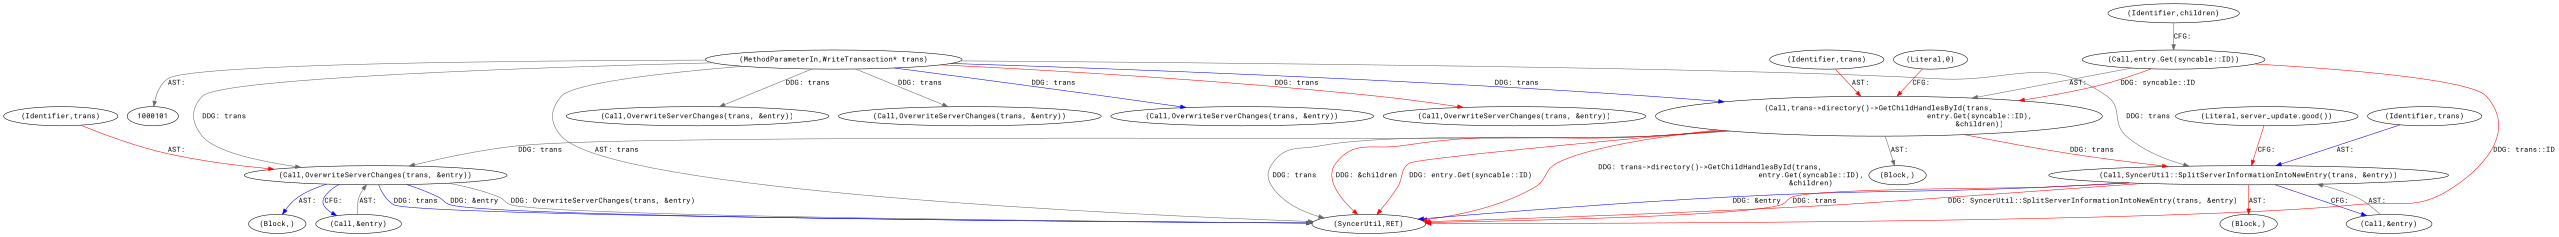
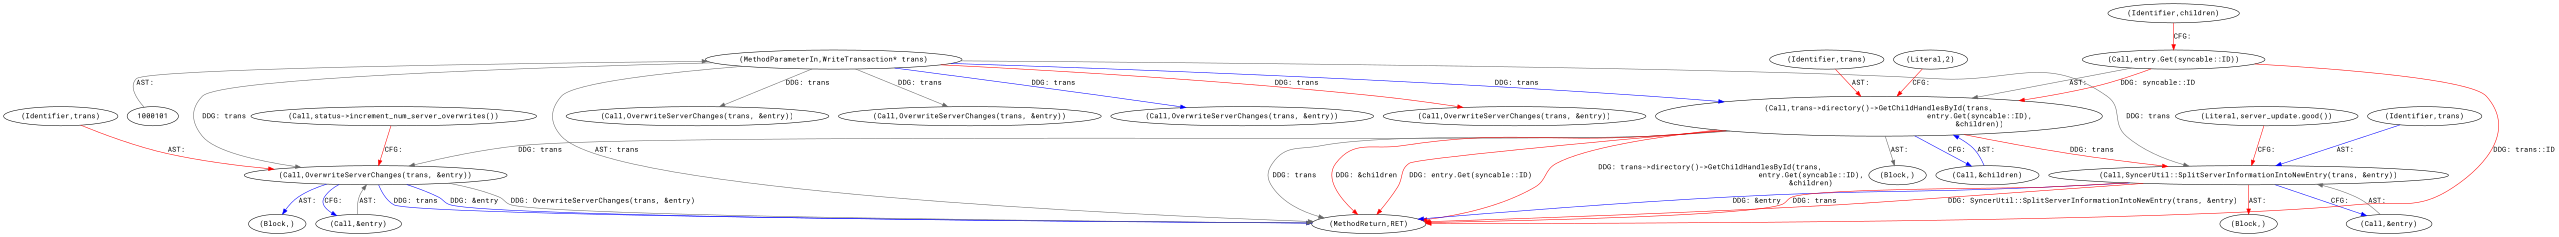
edge "(Identifier,children)" -> "(Call,entry.Get(syncable::ID))": color gray40 -> red
node "(Literal,0)": label "(Literal,0)" -> "(Literal,2)"
edge "(MethodParameterIn,WriteTransaction* trans)" -> "1000101": reversed
node "(Call,status->increment_num_server_overwrites())": added
node "(Call,&children)": added
node "(SyncerUtil,RET)": label "(SyncerUtil,RET)" -> "(MethodReturn,RET)"
